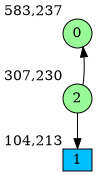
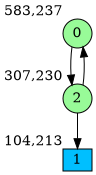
edge "0 583,237" -> "2 307,230": added
